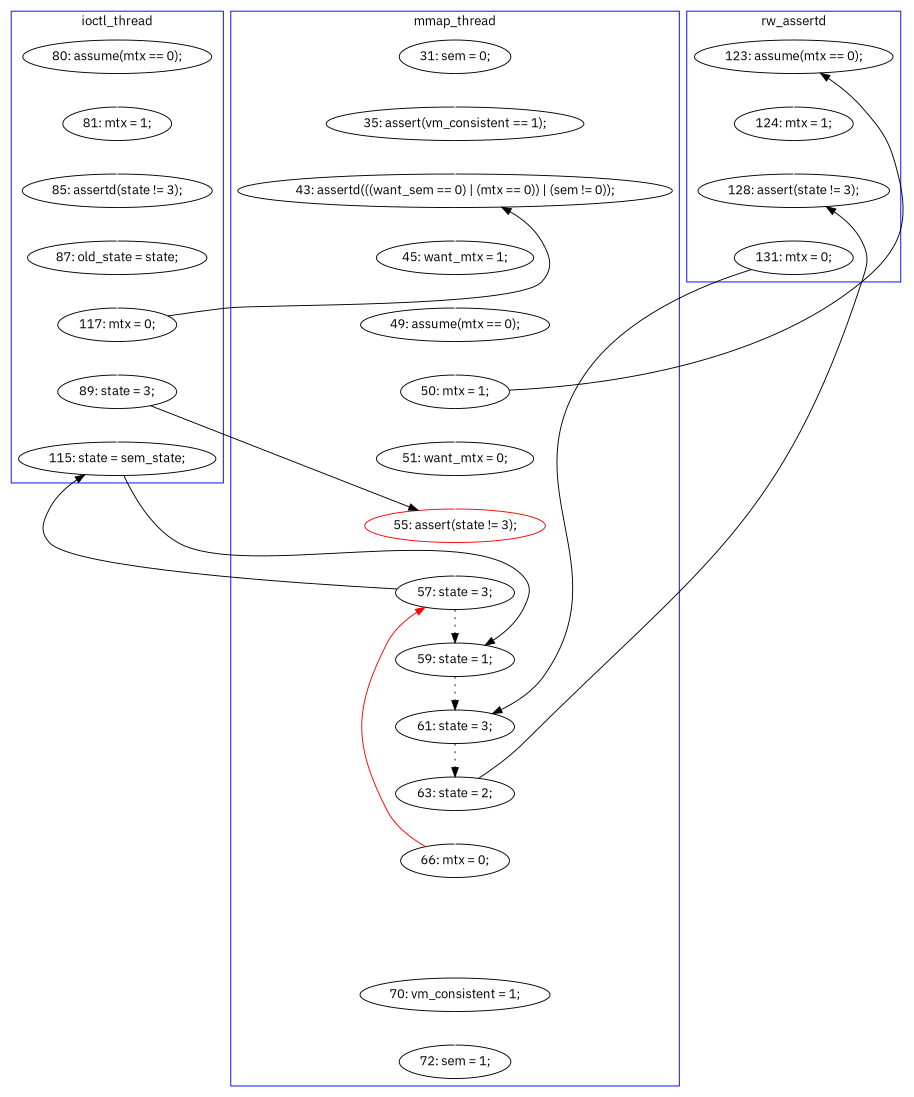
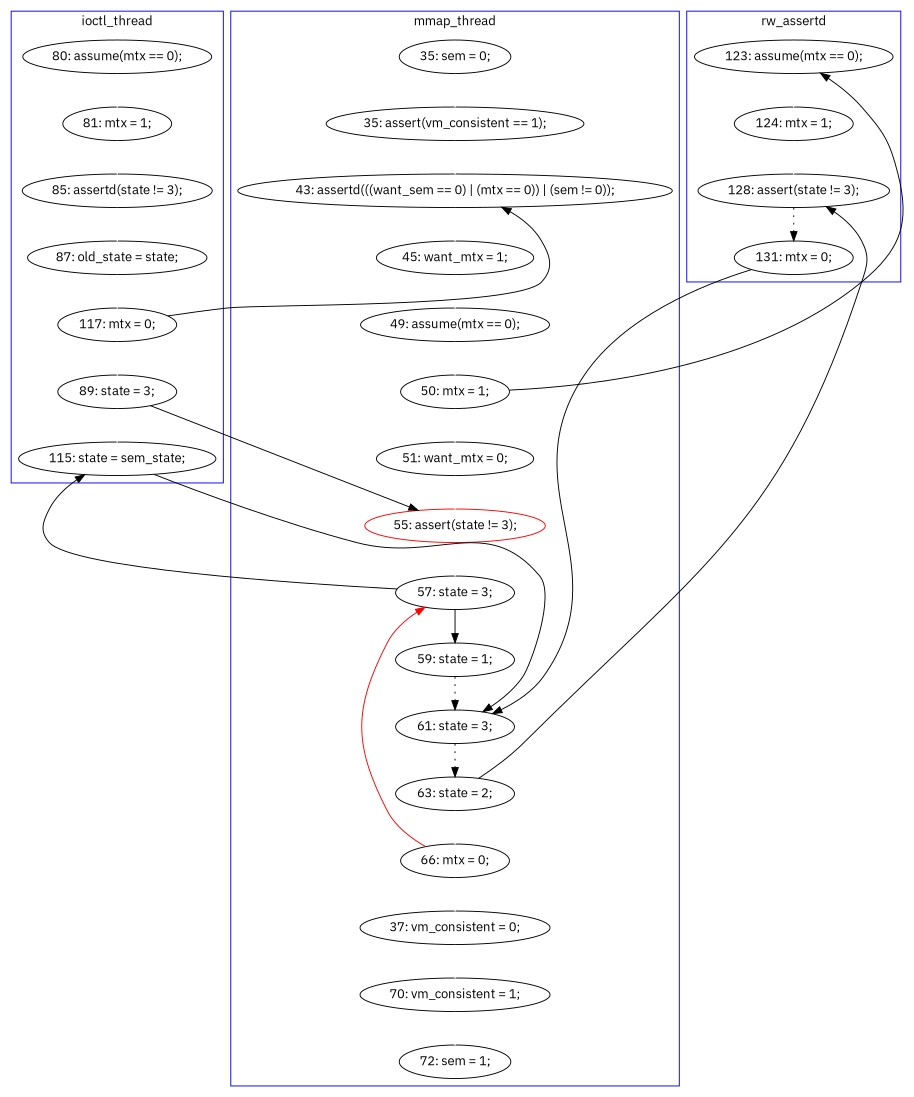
node "31: sem = 0;": label "31: sem = 0;" -> "35: sem = 0;"
edge "128: assert(state != 3);" -> "131: mtx = 0;": added
edge "115: state = sem_state;" -> "59: state = 1;": now "115: state = sem_state;" -> "61: state = 3;"
edge "57: state = 3;" -> "59: state = 1;": style dotted -> solid
node "37: vm_consistent = 0;": added
